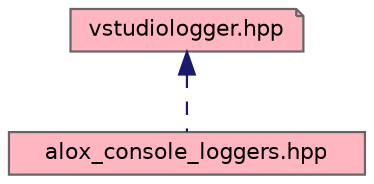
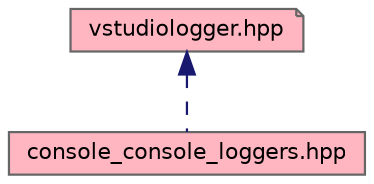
node "alox_console_loggers.hpp": label "alox_console_loggers.hpp" -> "console_console_loggers.hpp"
